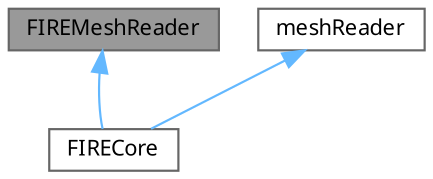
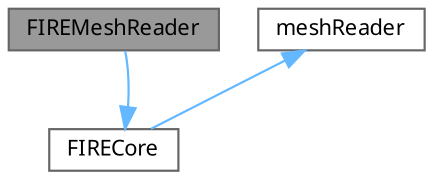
edge "FIRECore" -> "FIREMeshReader": reversed
